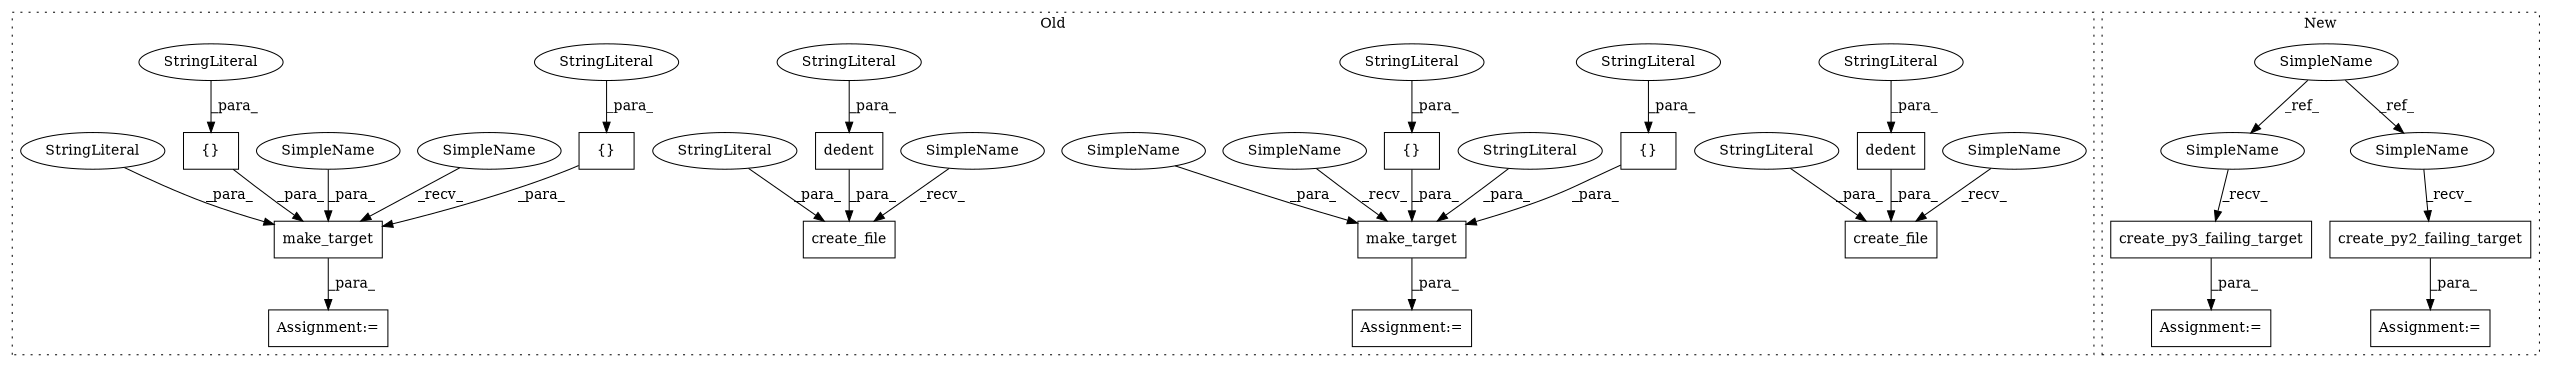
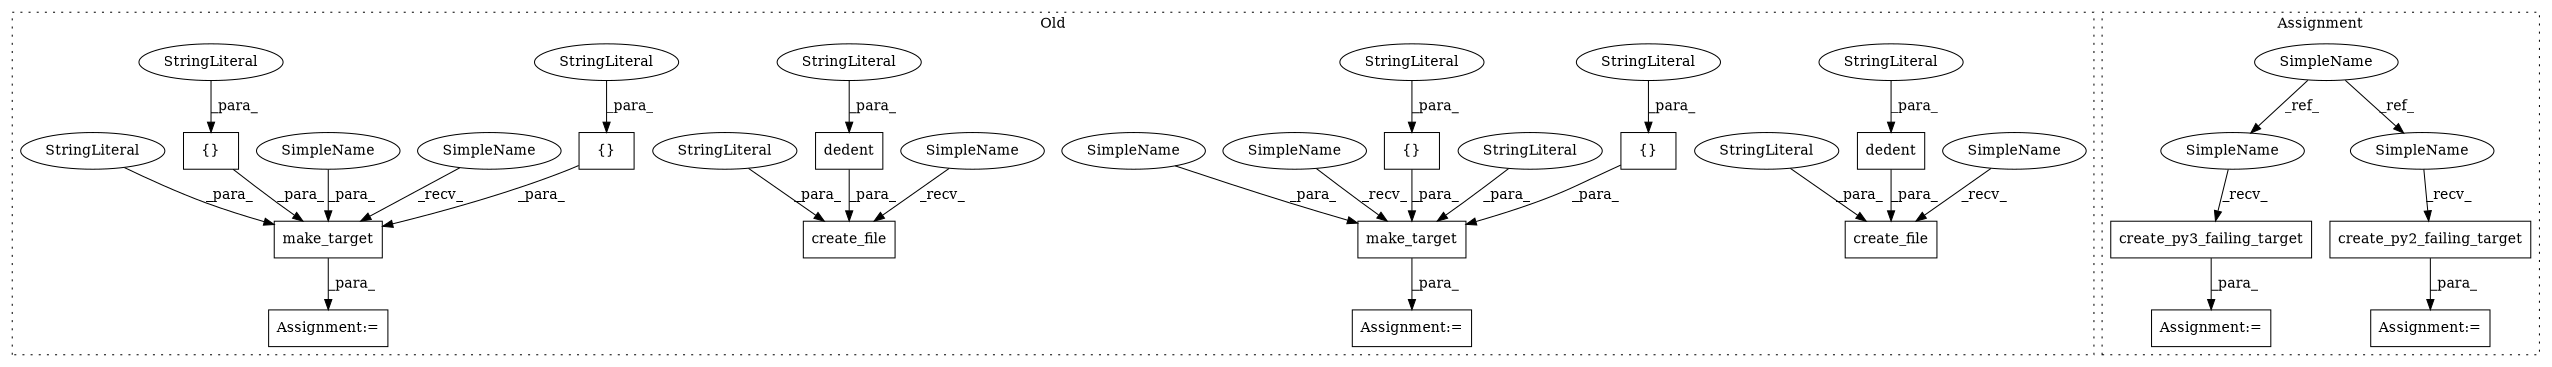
cluster "New": label "New" -> "Assignment"
